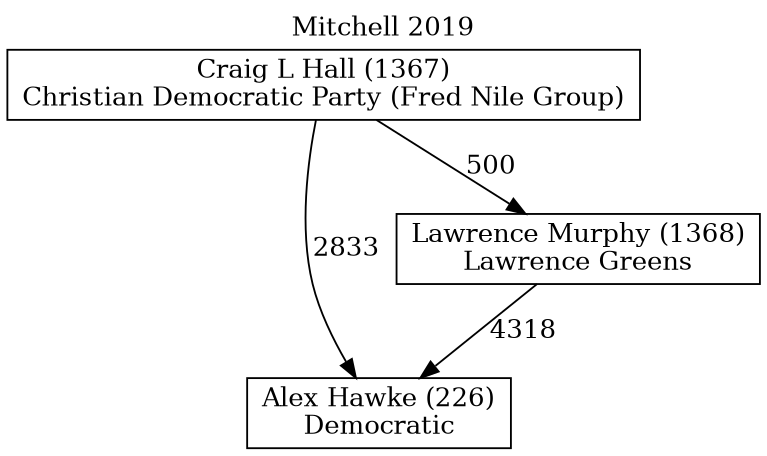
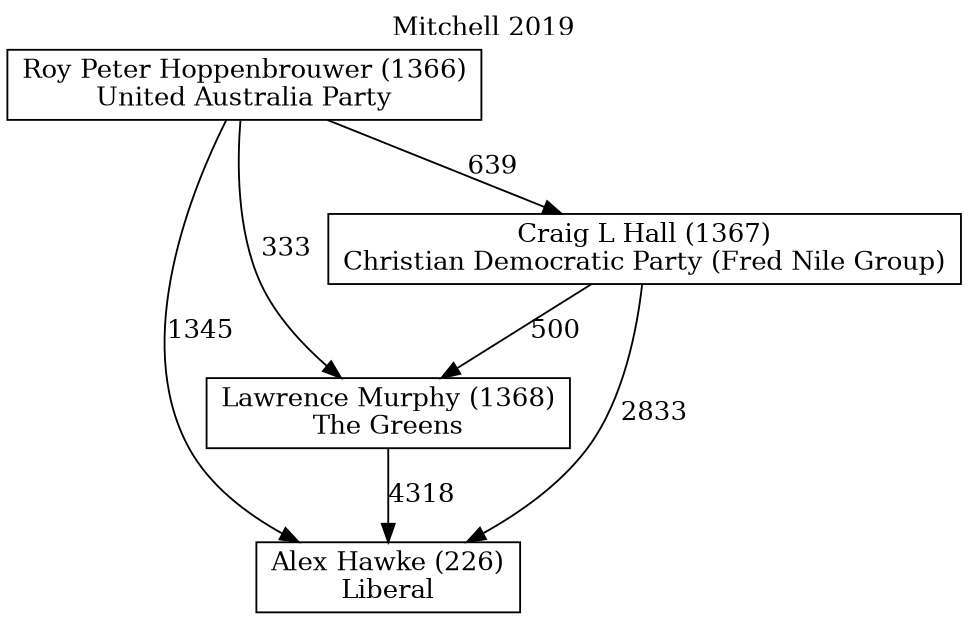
node "Roy Peter Hoppenbrouwer (1366) United Australia Party": added
node "Lawrence Murphy (1368) Lawrence Greens": label "Lawrence Murphy (1368) Lawrence Greens" -> "Lawrence Murphy (1368) The Greens"
node "Alex Hawke (226) Democratic": label "Alex Hawke (226) Democratic" -> "Alex Hawke (226) Liberal"
